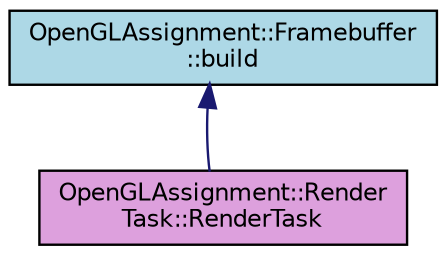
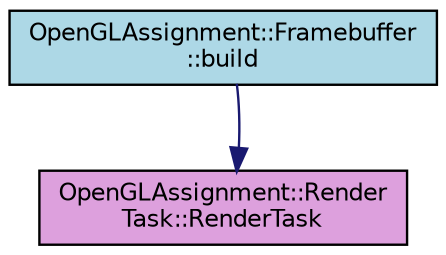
edge "OpenGLAssignment::Render Task::RenderTask" -> "OpenGLAssignment::Framebuffer ::build": reversed
